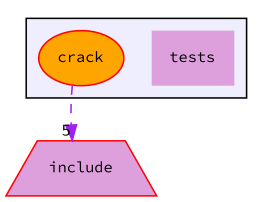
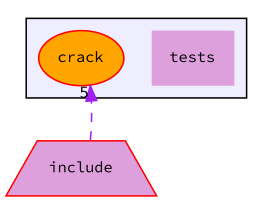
edge "crack" -> "include": reversed
